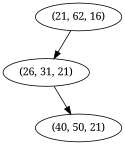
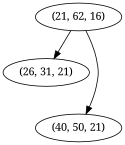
edge "(26, 31, 21)" -> "(40, 50, 21)": now "(21, 62, 16)" -> "(40, 50, 21)"
